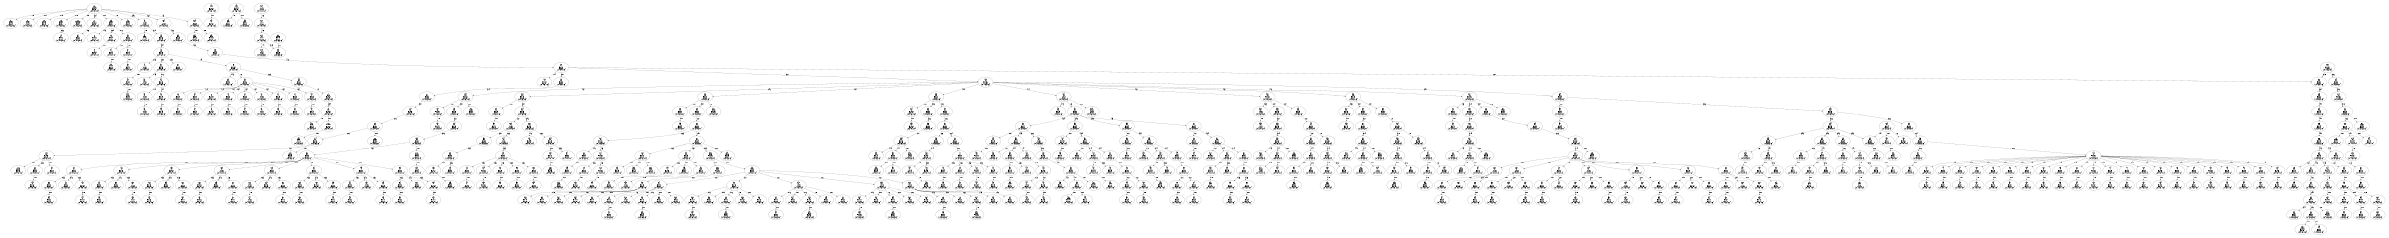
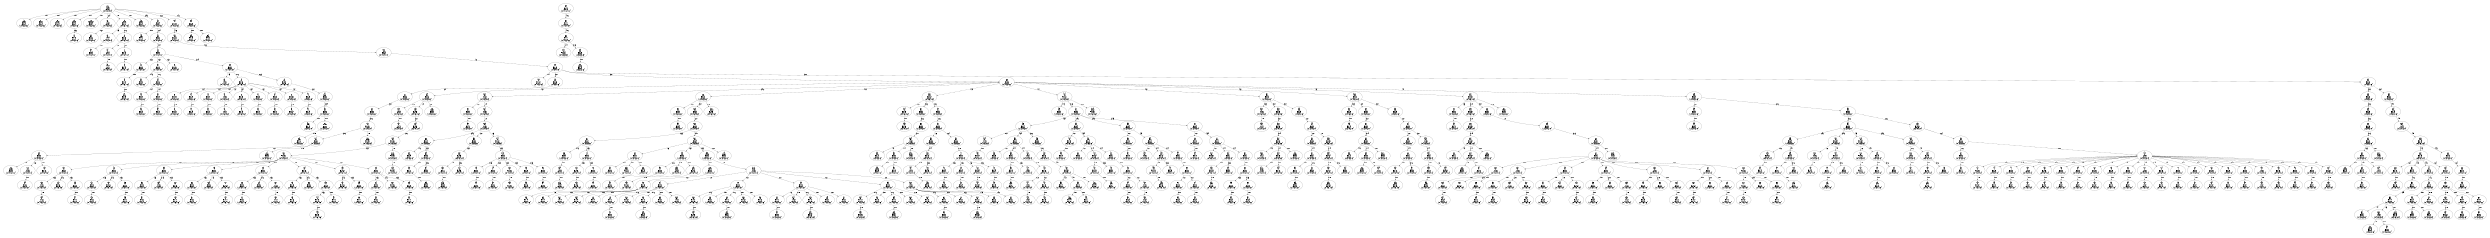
node "26 h2 E:0.23 P:0.01 S,L:[0.75,0.75]": removed
edge "876 script E:0.40 P:0.00 S,L:[5.62,5.62]" -> "875 div E:0.38 P:0.08 S,L:[5.25,5.25]": reversed
edge "808 div E:0.52 P:0.30 S,L:[2.25,2.25]" -> "807 div E:0.52 P:0.30 S,L:[1.88,1.88]": reversed
edge "224 div E:0.53 P:0.36 S,L:[2.62,2.62]" -> "226 div E:0.40 P:0.36 S,L:[3.38,3.38]": now "225 div E:0.53 P:0.36 S,L:[3.00,3.00]" -> "226 div E:0.40 P:0.36 S,L:[3.38,3.38]"
edge "729 div E:0.19 P:0.13 S,L:[3.75,3.75]" -> "725 div E:0.39 P:0.33 S,L:[3.38,3.38]": reversed
edge "193 dl E:0.00 P:0.00 S,L:[4.12,4.12]" -> "194 dt E:0.03 P:0.01 S,L:[4.50,4.50]": now "190 dd E:0.06 P:0.02 S,L:[4.50,4.50]" -> "194 dt E:0.03 P:0.01 S,L:[4.50,4.50]"
edge "640 dl E:0.00 P:0.00 S,L:[4.12,4.12]" -> "646 dd E:0.00 P:0.00 S,L:[4.50,4.50]": added, label "0.00"
edge "845 div E:0.15 P:0.08 S,L:[4.50,4.50]" -> "846 a E:0.19 P:0.30 S,L:[4.88,4.88]": added, label "0.00"
